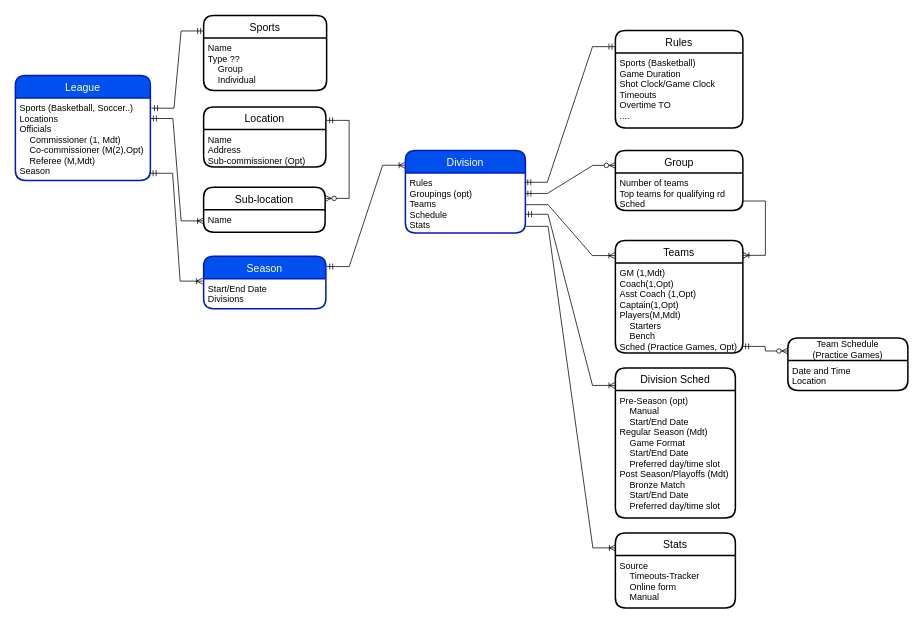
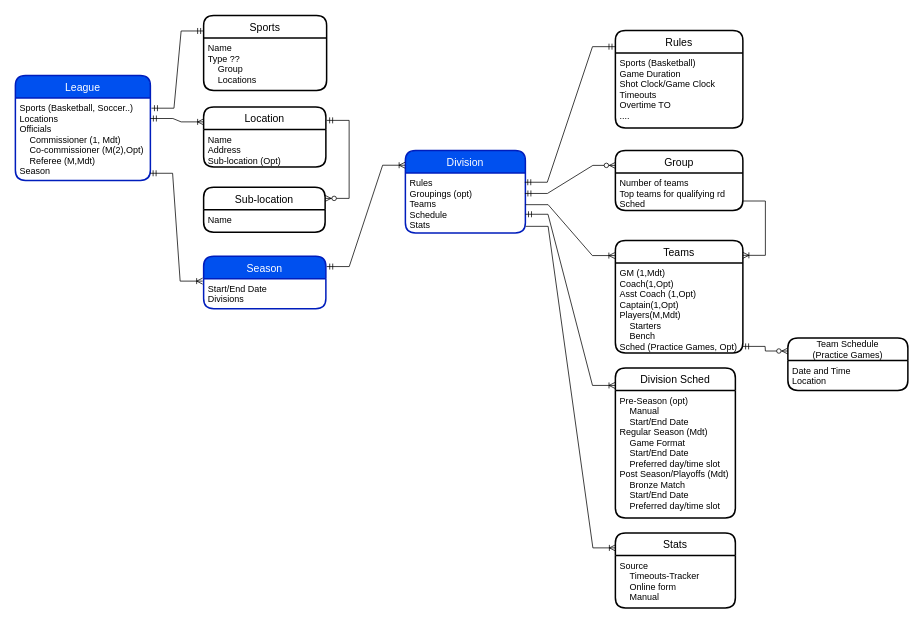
node "Name Type ?? Group Individual": label "Name Type ?? Group Individual" -> "Name Type ?? Group Locations"
node "Name Address Sub-commissioner (Opt)": label "Name Address Sub-commissioner (Opt)" -> "Name Address Sub-location (Opt)"
edge "Sports (Basketball, Soccer..) Locations Officials Commissioner (1, Mdt) Co-commissioner (M(2),Opt) Referee (M,Mdt) Season" -- "Name": now "Sports (Basketball, Soccer..) Locations Officials Commissioner (1, Mdt) Co-commissioner (M(2),Opt) Referee (M,Mdt) Season" -- "Location"
